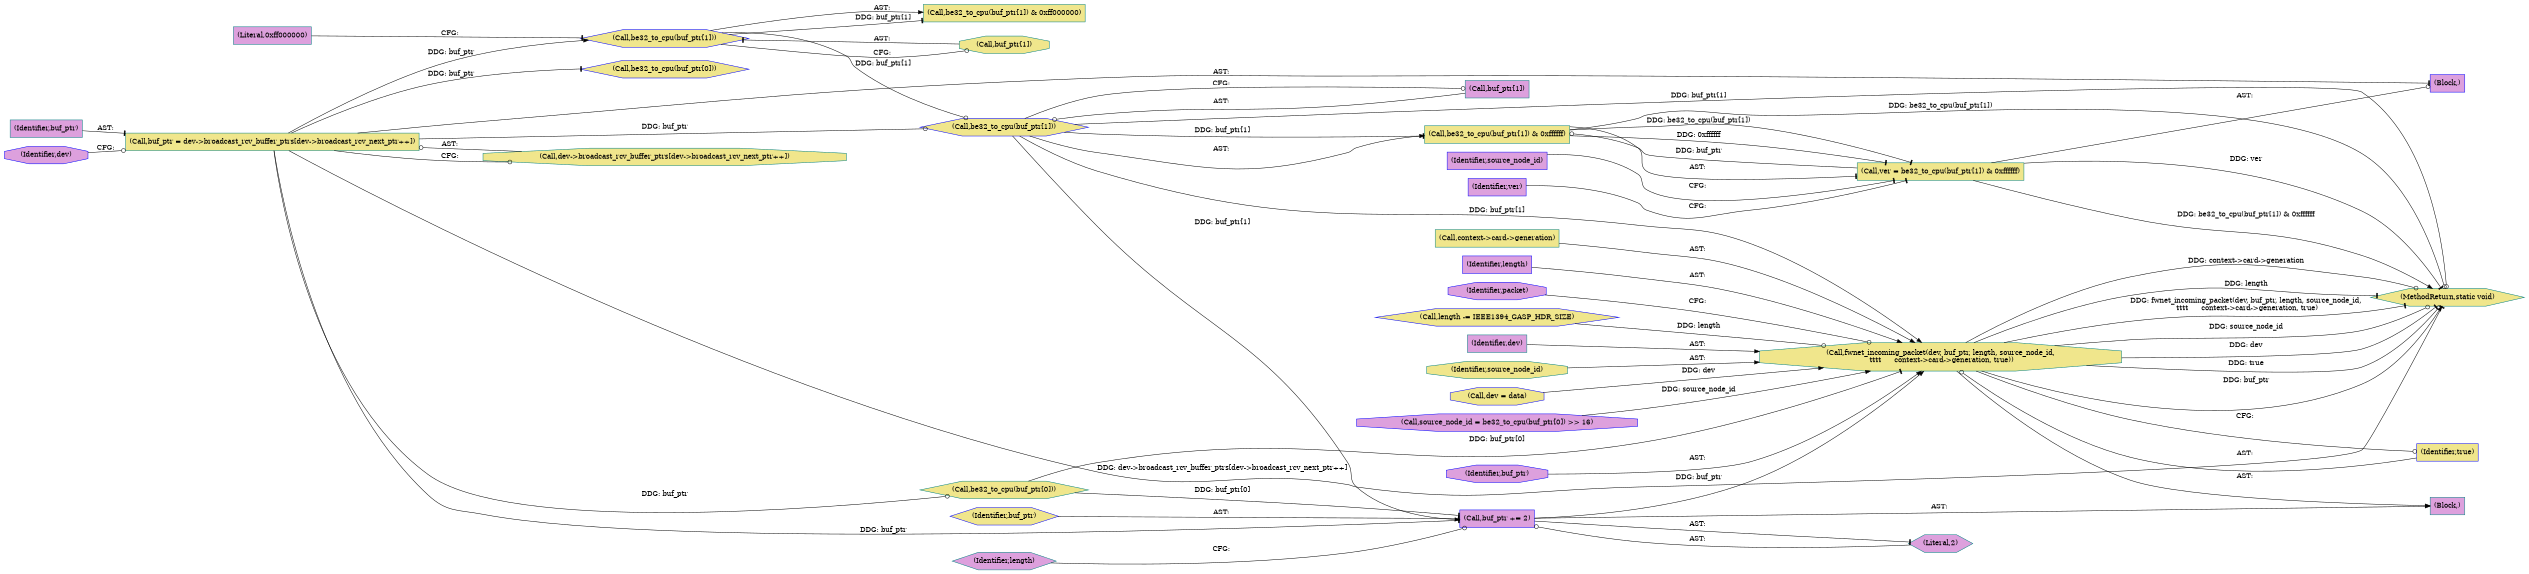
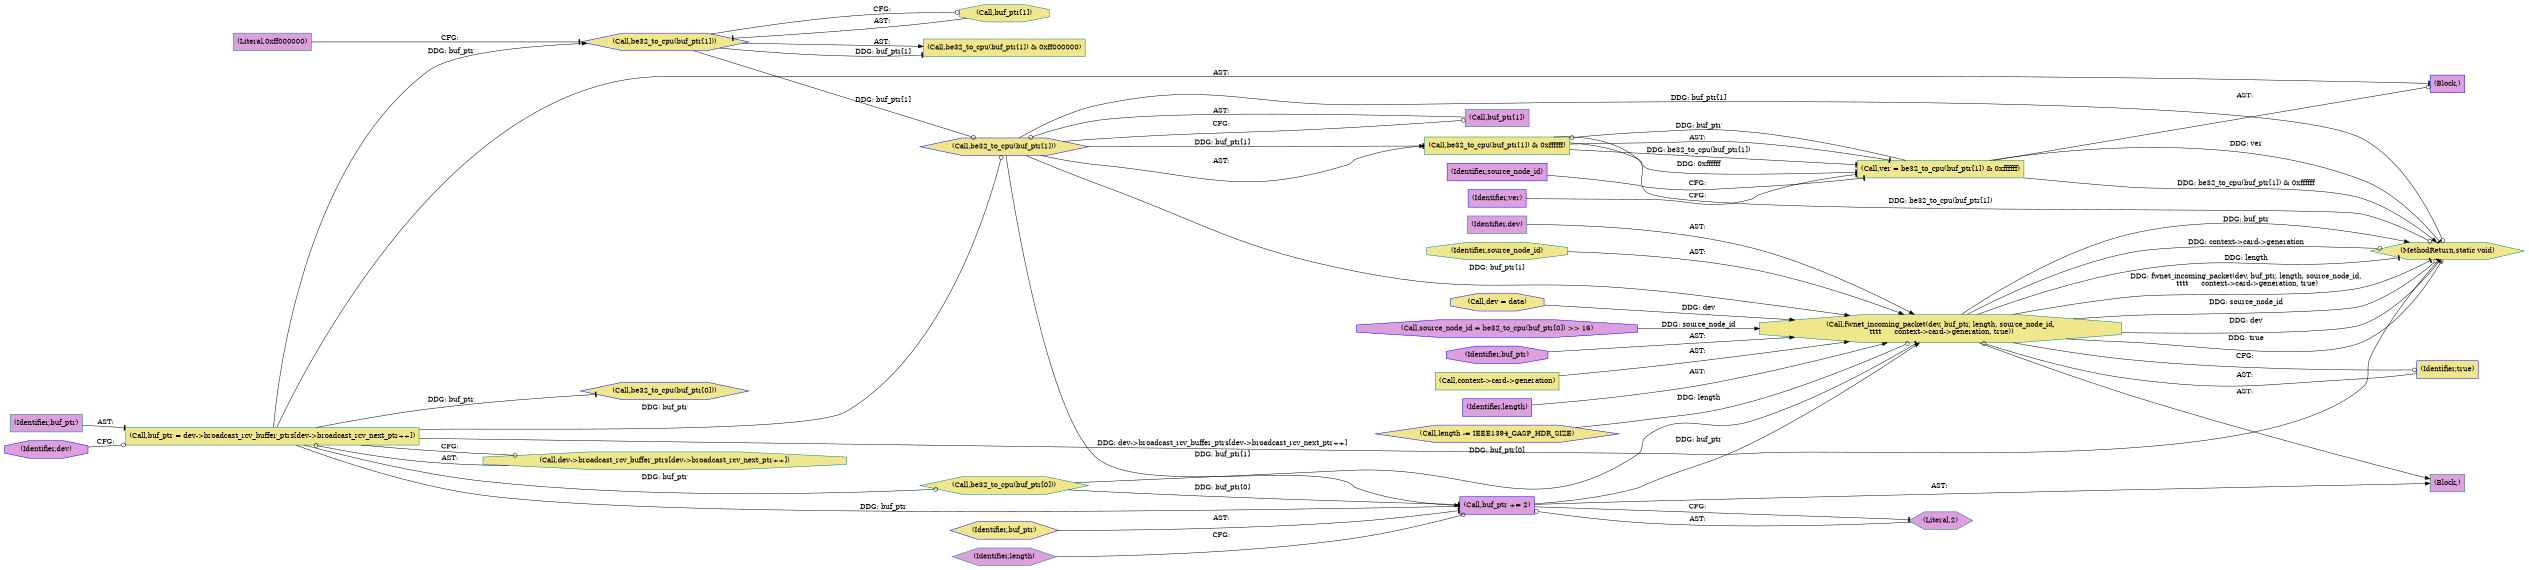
node "(Identifier,packet)": removed
edge "(Call,buf_ptr += 2)" -> "(Literal,2)": label "AST: " -> "CFG: "
